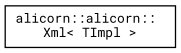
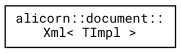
node "alicorn::alicorn:: Xml< TImpl >": label "alicorn::alicorn:: Xml< TImpl >" -> "alicorn::document:: Xml< TImpl >"
